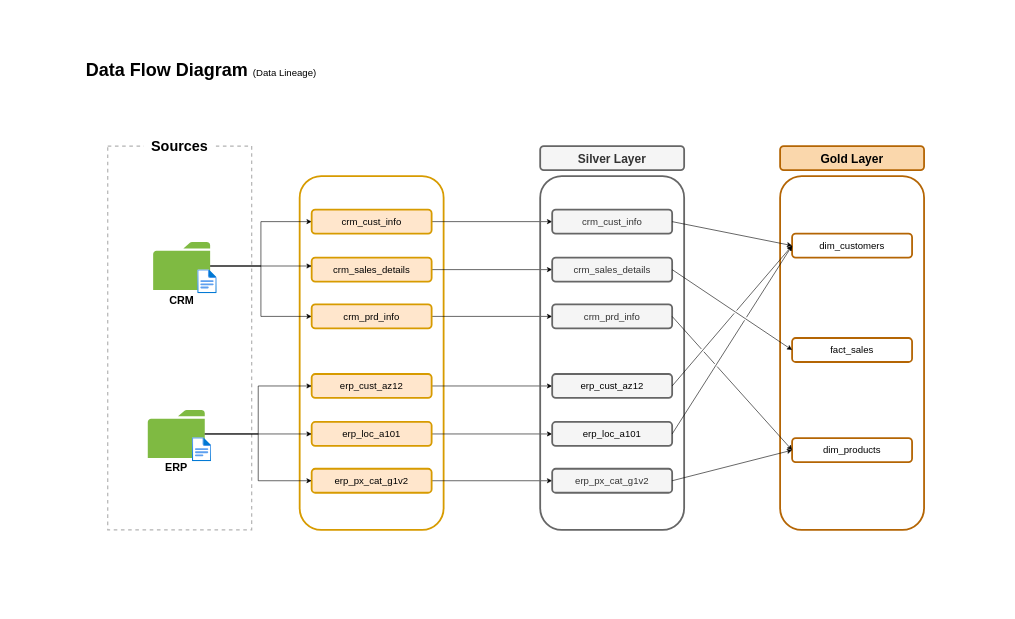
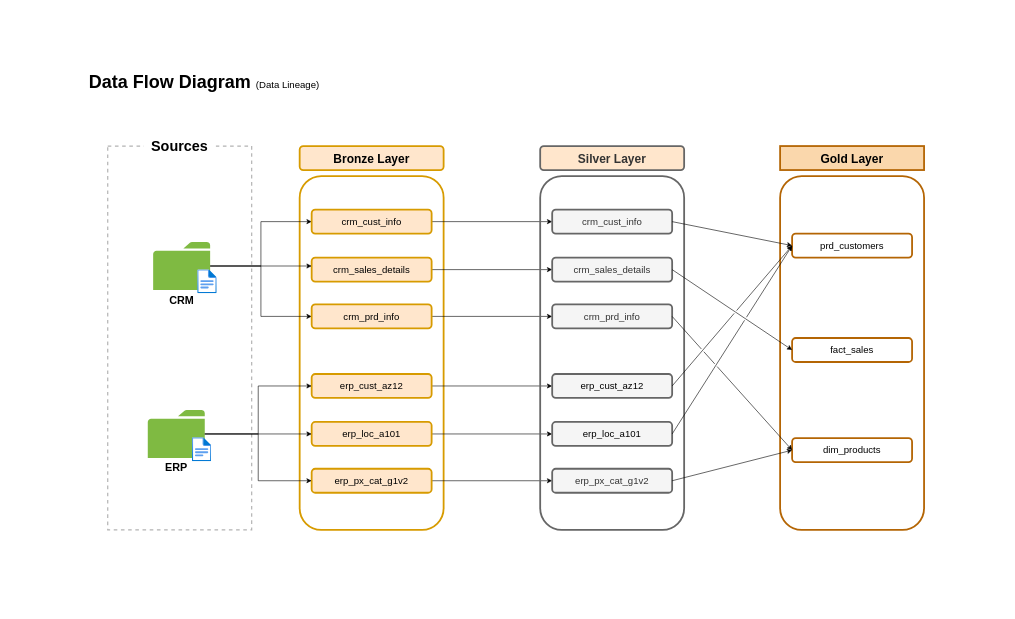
node "Data Flow Diagram (Data Lineage)": moved (201, 69) -> (204, 81)
node "Bronze Layer": added
node "Silver Layer": fillcolor #f5f5f5 -> #ffe6cc
node "Gold Layer": shape rounded rectangle -> rectangle
node "dim_customers": label "dim_customers" -> "prd_customers"
